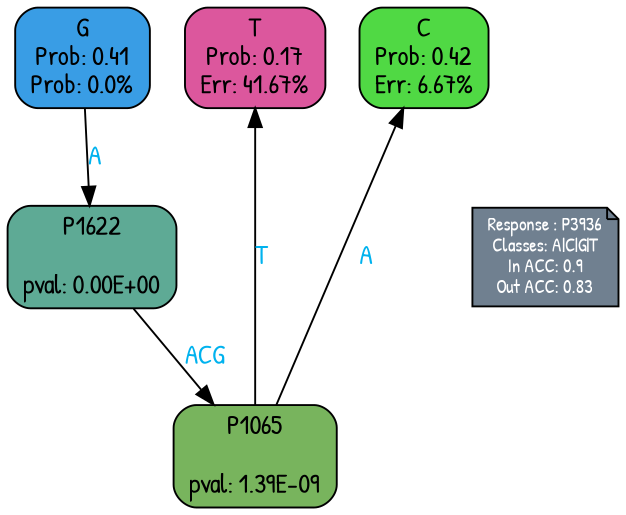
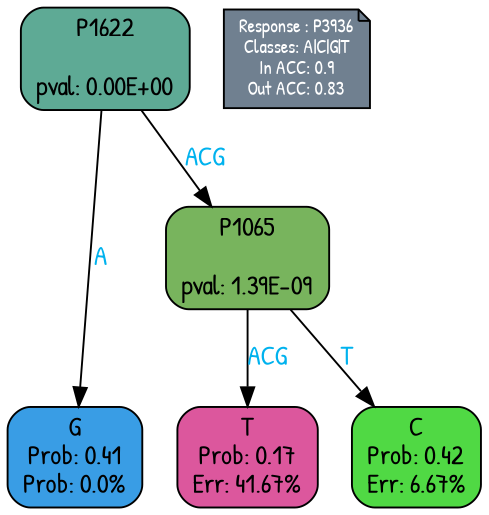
edge "G Prob: 0.41 Prob: 0.0%" -> "P1622 pval: 0.00E+00": reversed
edge "P1065 pval: 1.39E-09" -> "T Prob: 0.17 Err: 41.67%": label "T" -> "ACG"
edge "P1065 pval: 1.39E-09" -> "C Prob: 0.42 Err: 6.67%": label "A" -> "T"
